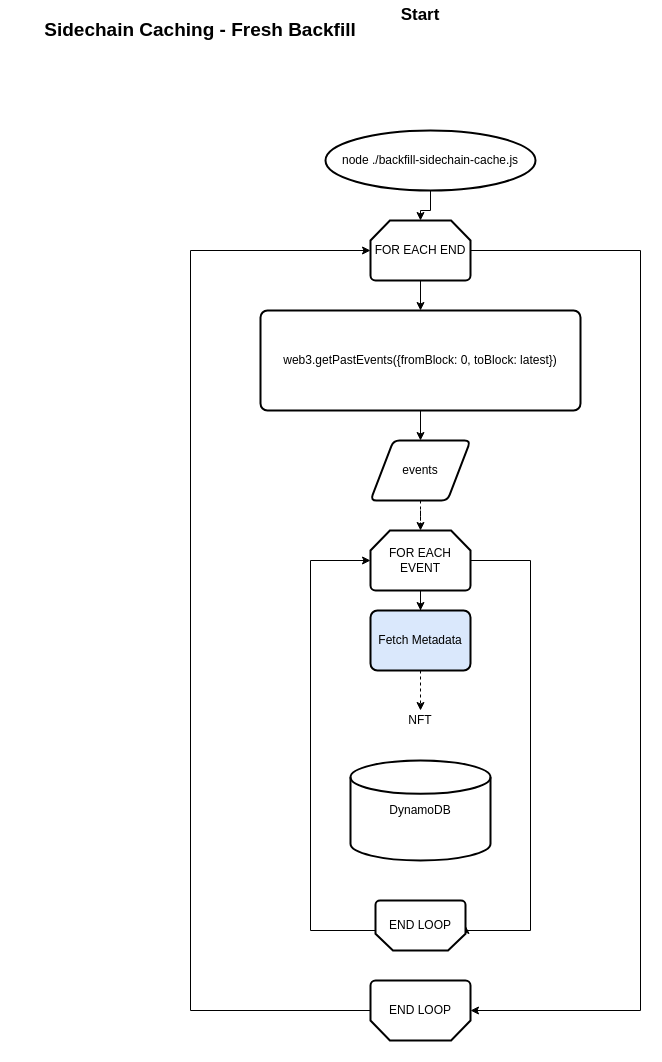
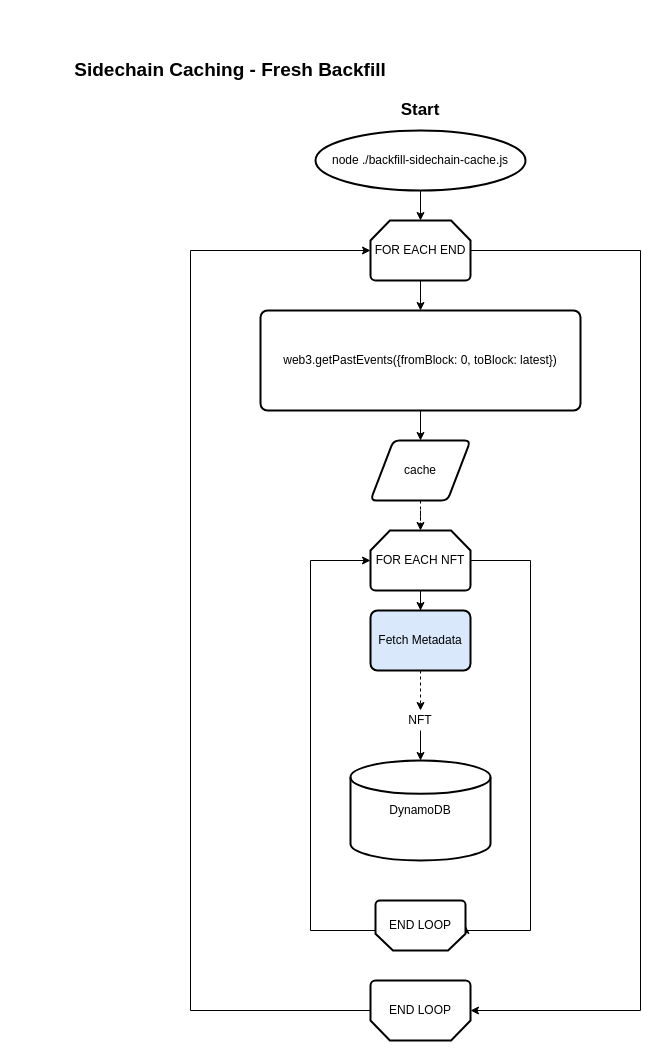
node "Start": moved (421, 16) -> (421, 111)
node "Sidechain Caching - Fresh Backfill": moved (201, 31) -> (231, 71)
node "node ./backfill-sidechain-cache.js": moved (431, 161) -> (421, 161)
node "events": label "events" -> "cache"
node "FOR EACH EVENT": label "FOR EACH EVENT" -> "FOR EACH NFT"
edge "NFT" -> "DynamoDB": added
